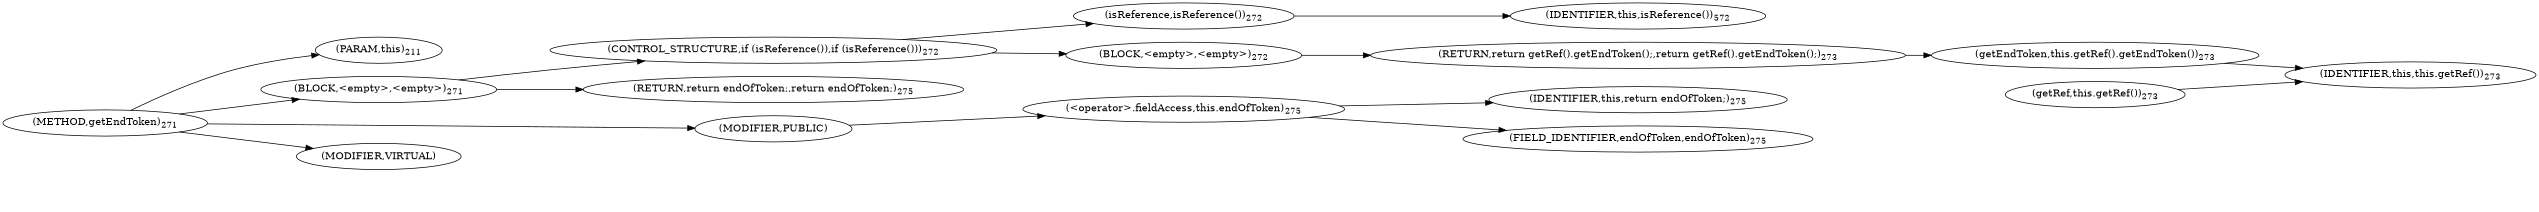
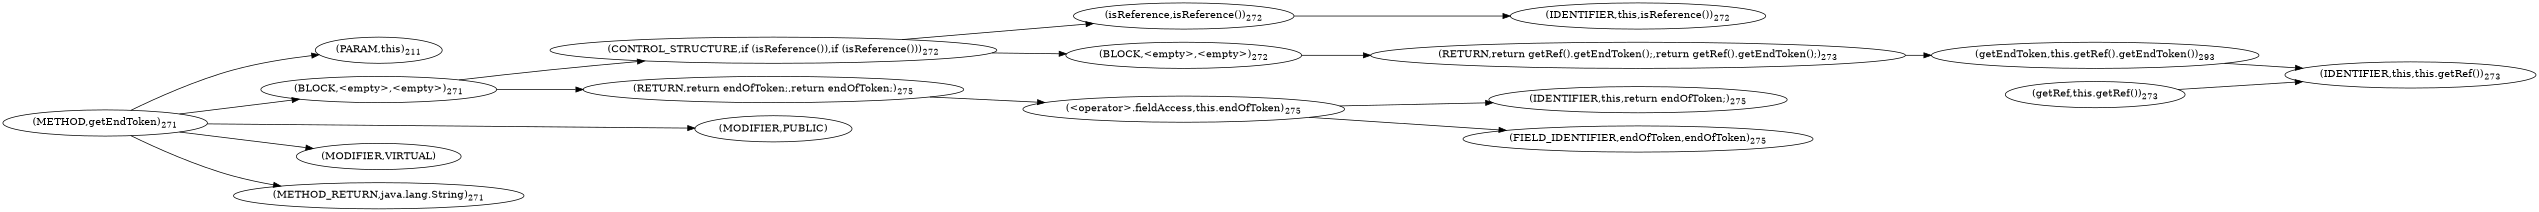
node "(IDENTIFIER,this,isReference())": text "572" -> "272"
node "(getEndToken,this.getRef().getEndToken())": text "273" -> "293"
edge "(MODIFIER,PUBLIC)" -> "(<operator>.fieldAccess,this.endOfToken)": now "(RETURN,return endOfToken;,return endOfToken;)" -> "(<operator>.fieldAccess,this.endOfToken)"
node "(METHOD_RETURN,java.lang.String)": added
